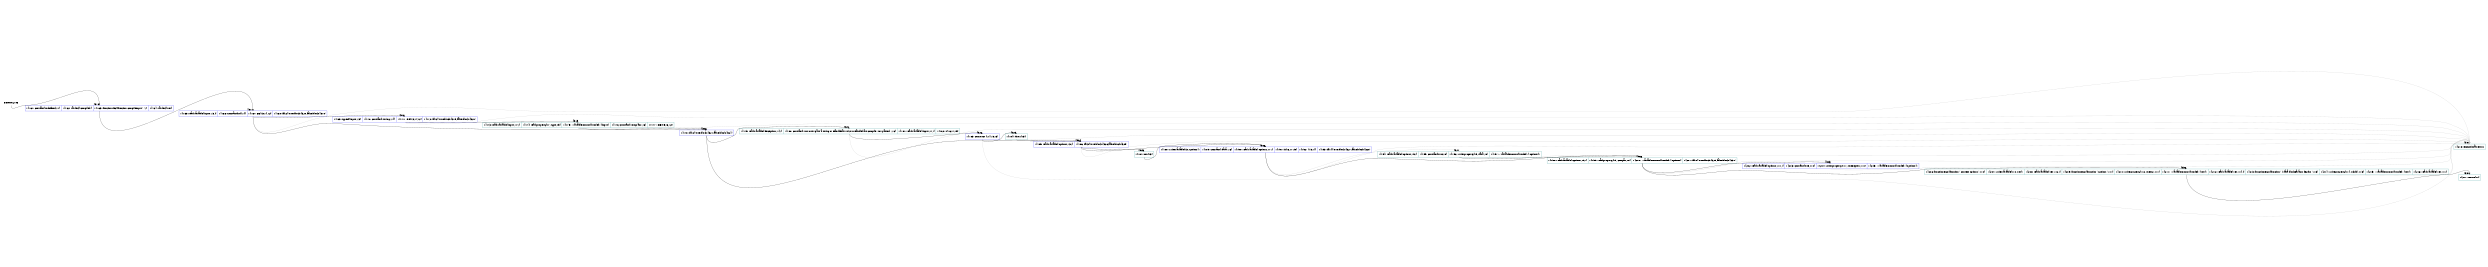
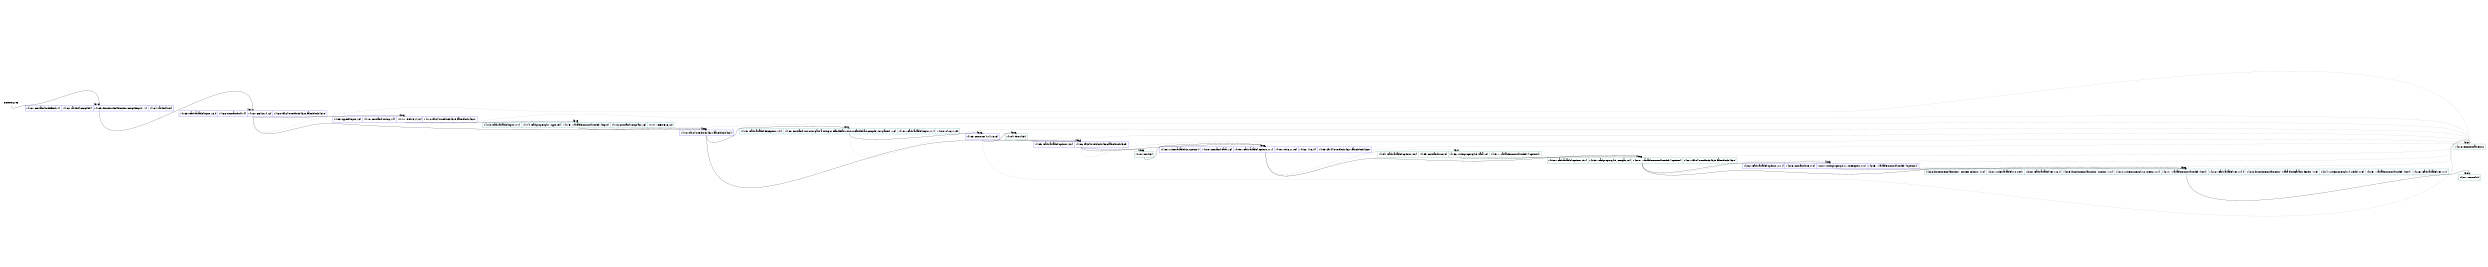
edge "14202: read-variable['options',v11,-]" -> "14206: function-expr[function ( context options ),v10]": added
